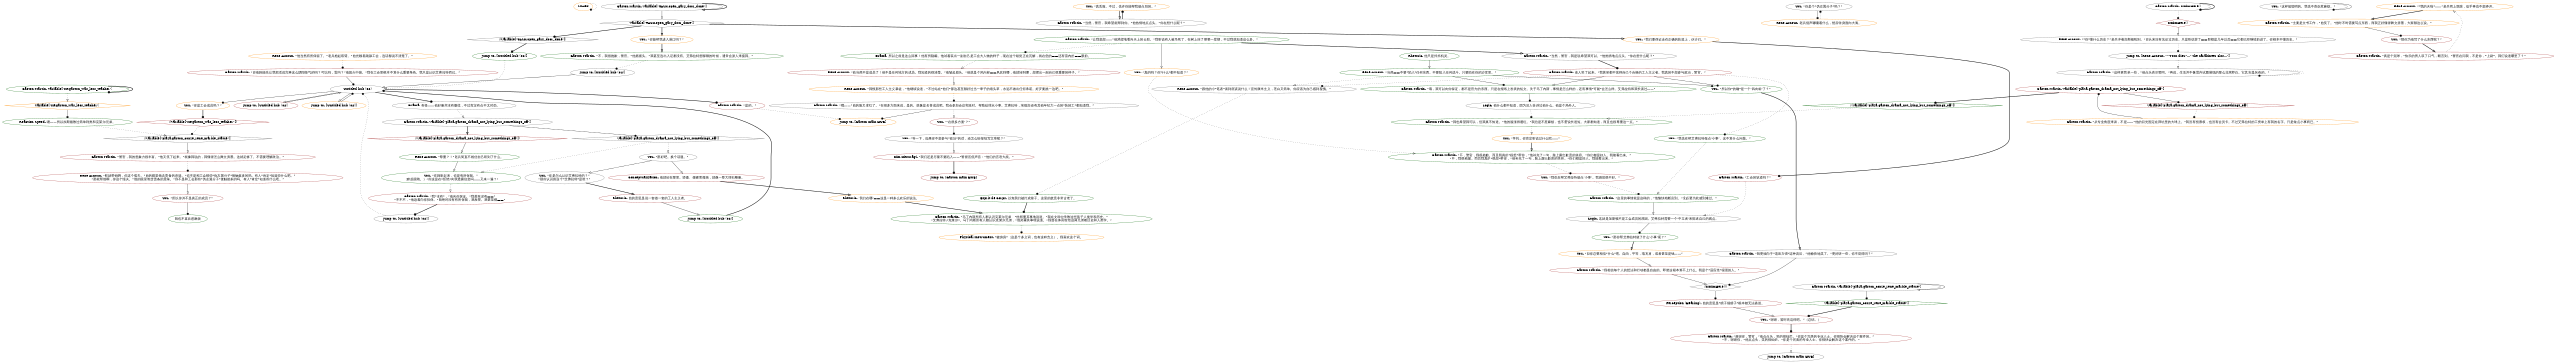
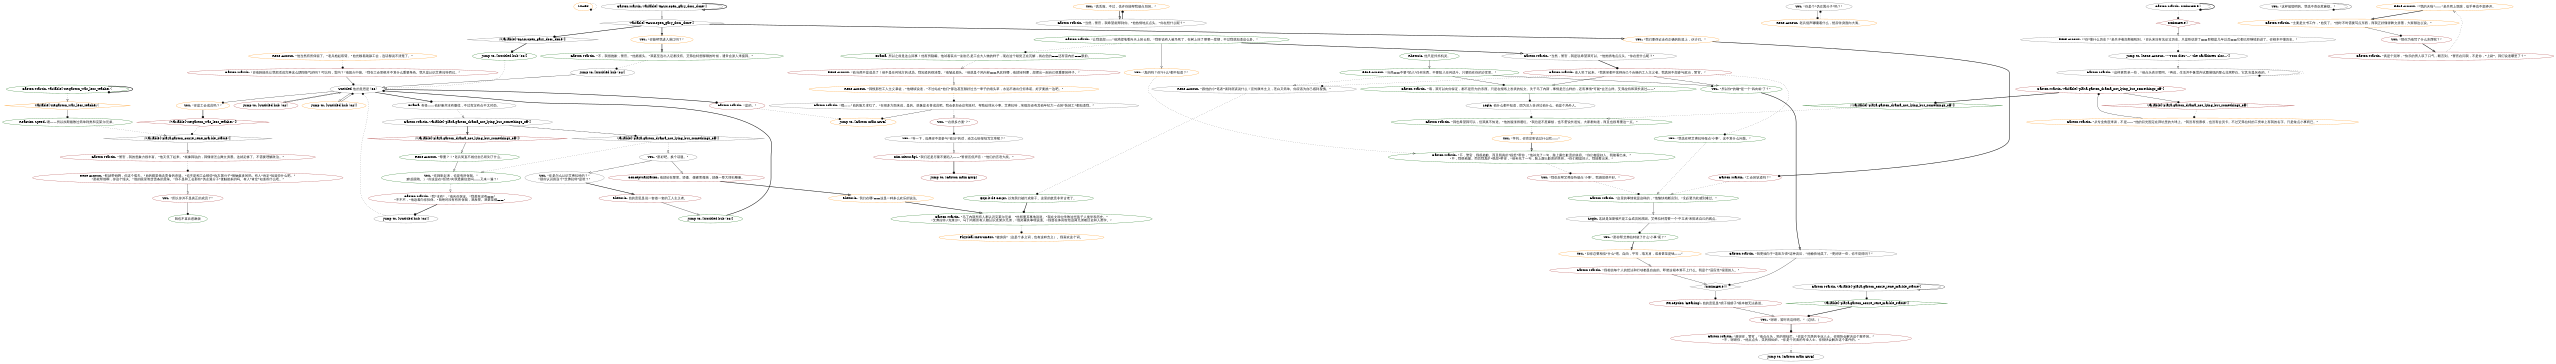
edge "Gaston Martin: 老人笑了起来。“我甚至都不觉得自己个合格的工人主义者。我真的不想参与政治，警官。”" -> "You: “所以你*的确*是一个‘风向标’了？”": arrowhead dot -> onormal
node "Untitled hub (02)": label "Untitled hub (02)" -> "Untitled 他的意思是 (02)"
edge "Gaston Martin: “工会的轨道吗？”" -> "Logic: 这就是加斯顿不是工会成员的原因。艾弗拉特需要一个‘中立者’来陈述自己的观点。": now "Gaston Martin: “工会的轨道吗？”" -> "Gaston Martin: “这里的事情就是这样的，”他愉快地断言到。“没必要为此感到难过。”"
